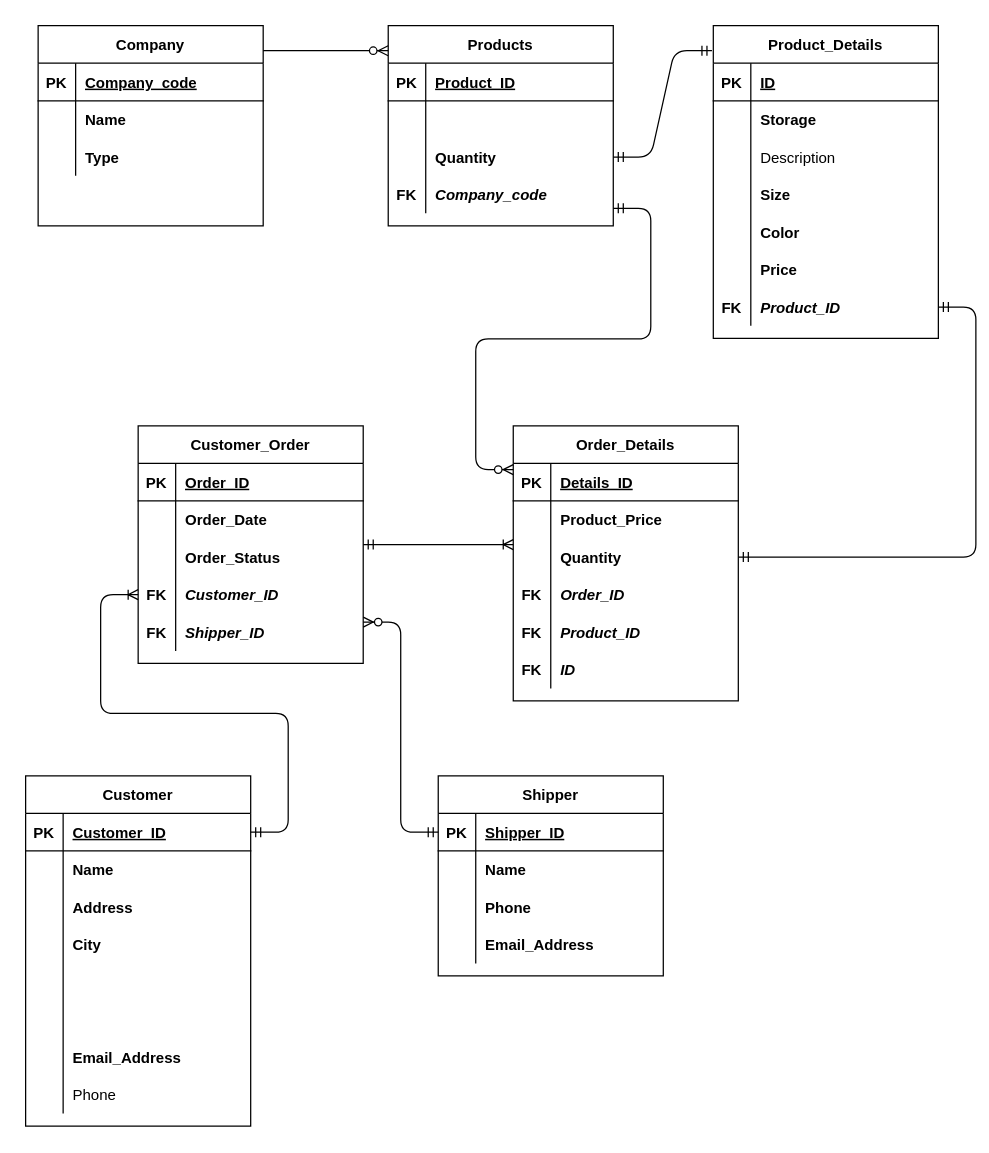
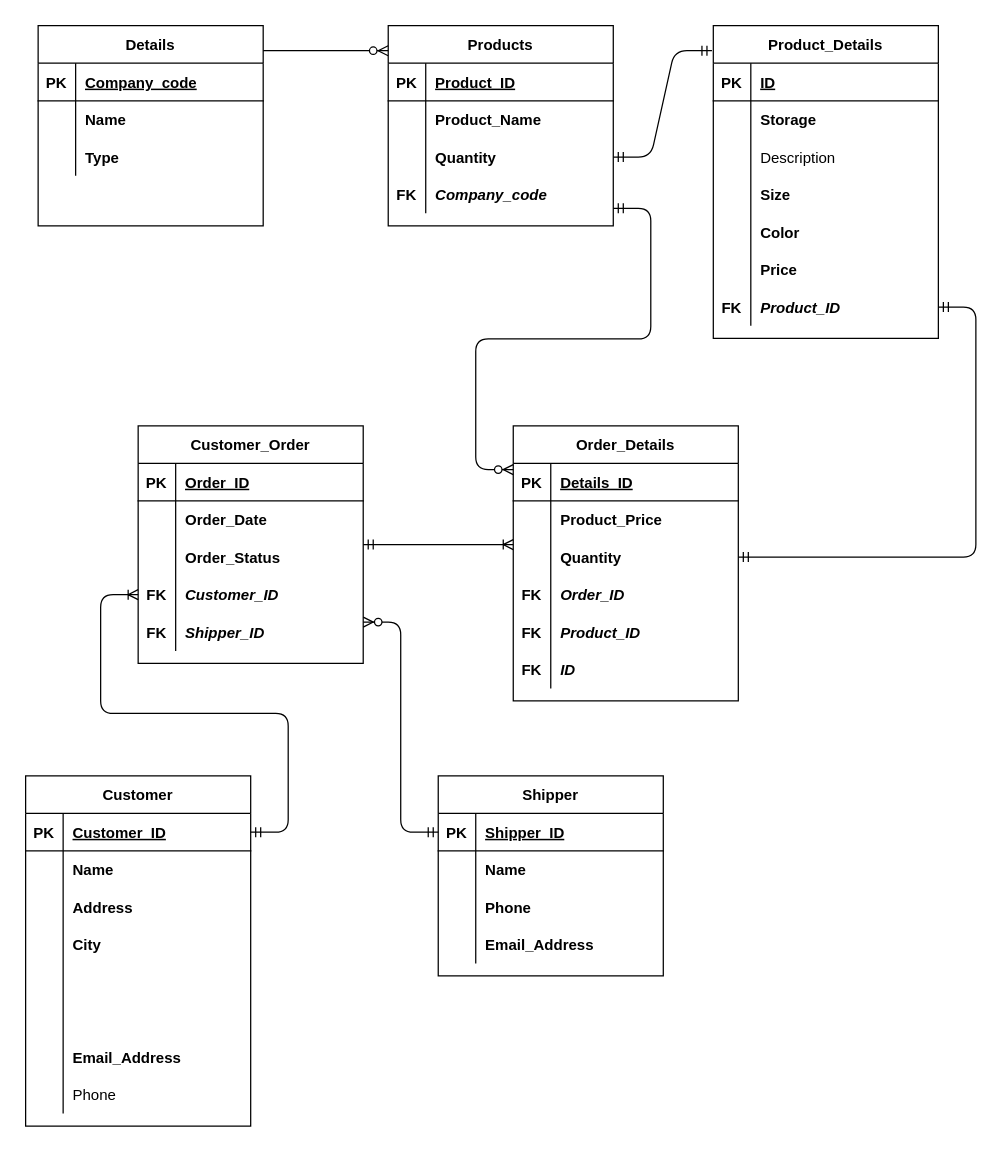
node "Company": label "Company" -> "Details"
node "Product_Name": added
